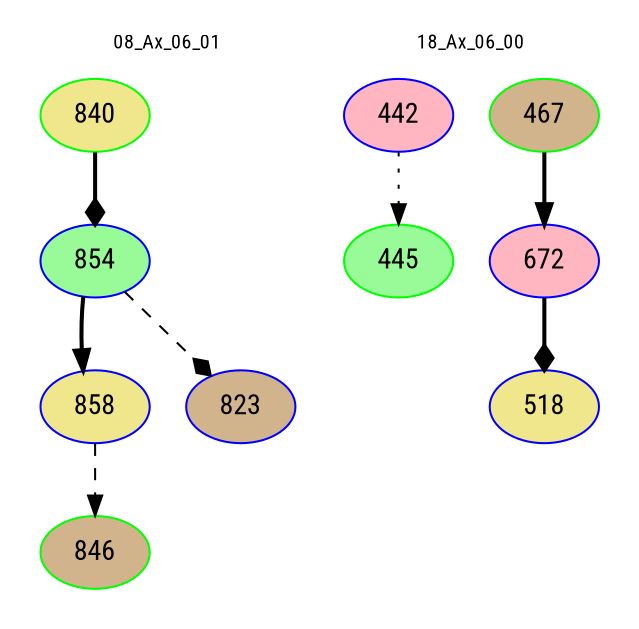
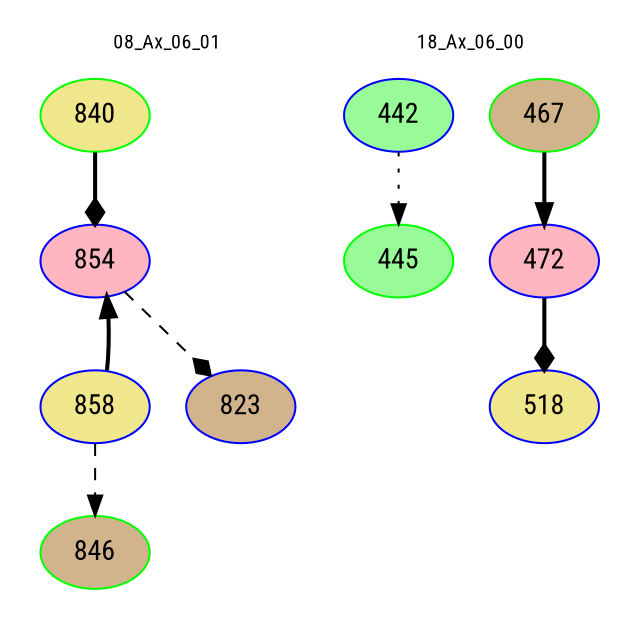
node "442": fillcolor lightpink -> palegreen
node "854": fillcolor palegreen -> lightpink
node "672": label "672" -> "472"
edge "854" -> "858": reversed
